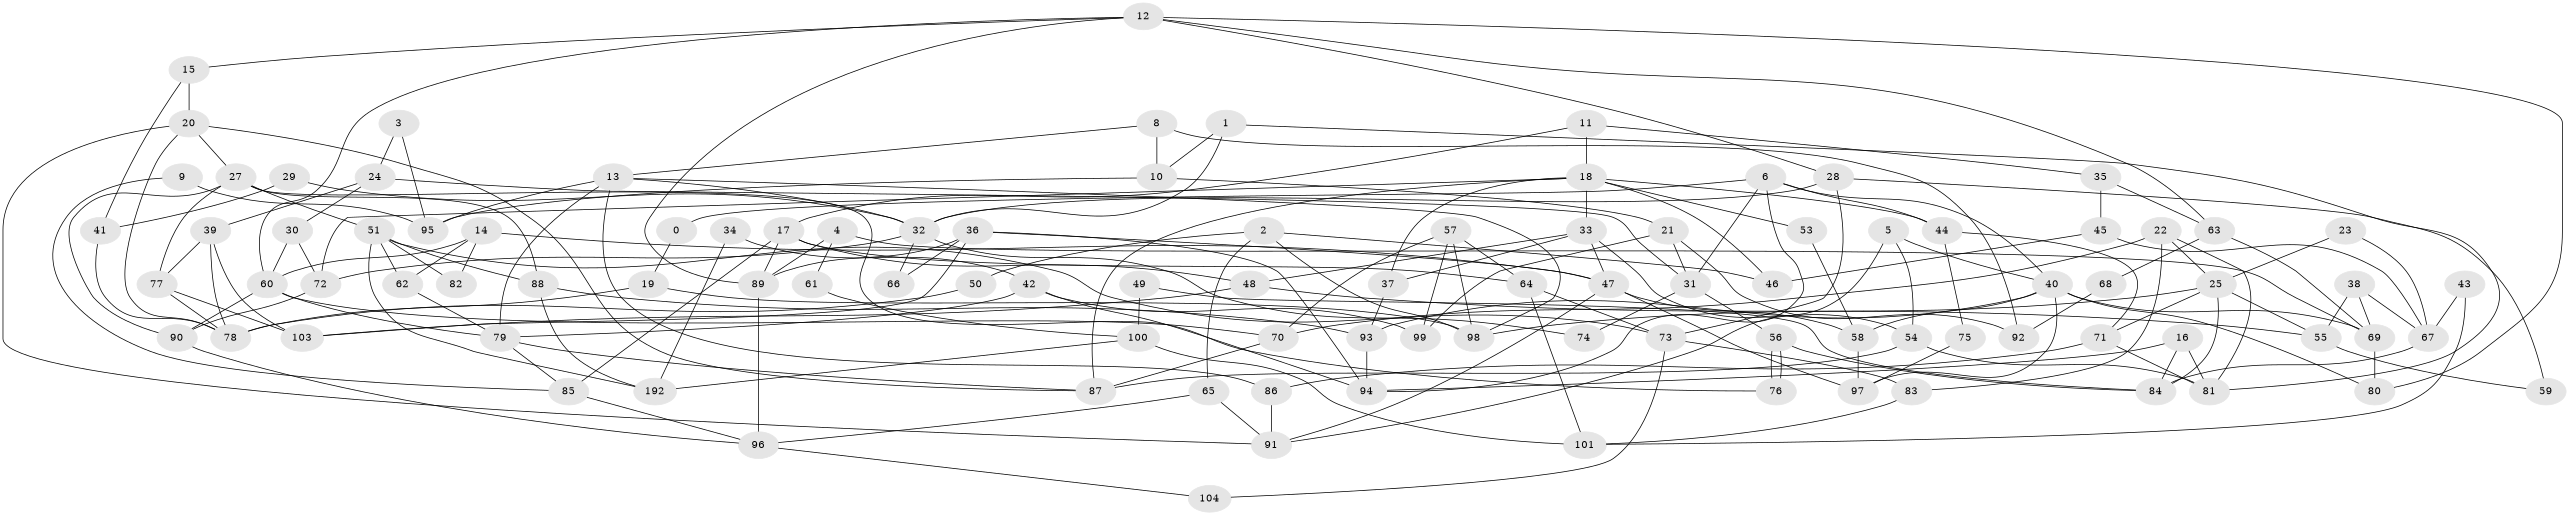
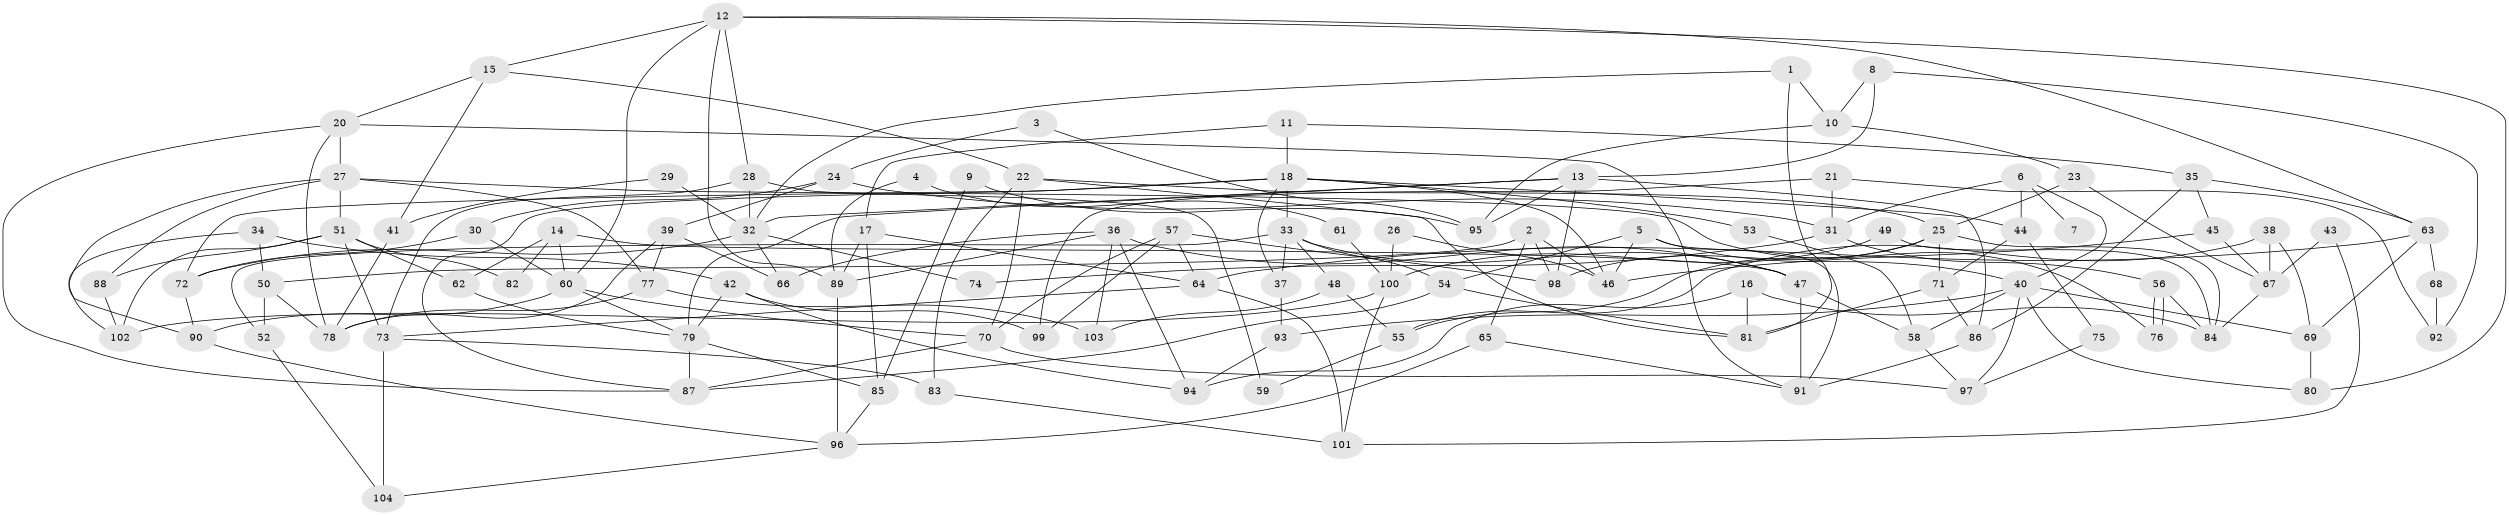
edge "15" -- "22": added
edge "10" -- "21": now "10" -- "23"
node "0": label "0" -> "7"
node "26": added
edge "4" -- "69": removed
edge "63" -- "64": added
edge "34" -- "50": added
edge "5" -- "46": added
edge "17" -- "48": removed
edge "35" -- "86": added
node "19": removed
edge "39" -- "103": now "39" -- "66"
edge "88" -- "93": removed
edge "6" -- "94": removed
node "52": added
edge "47" -- "97": now "70" -- "97"
node "192": label "192" -> "102"
